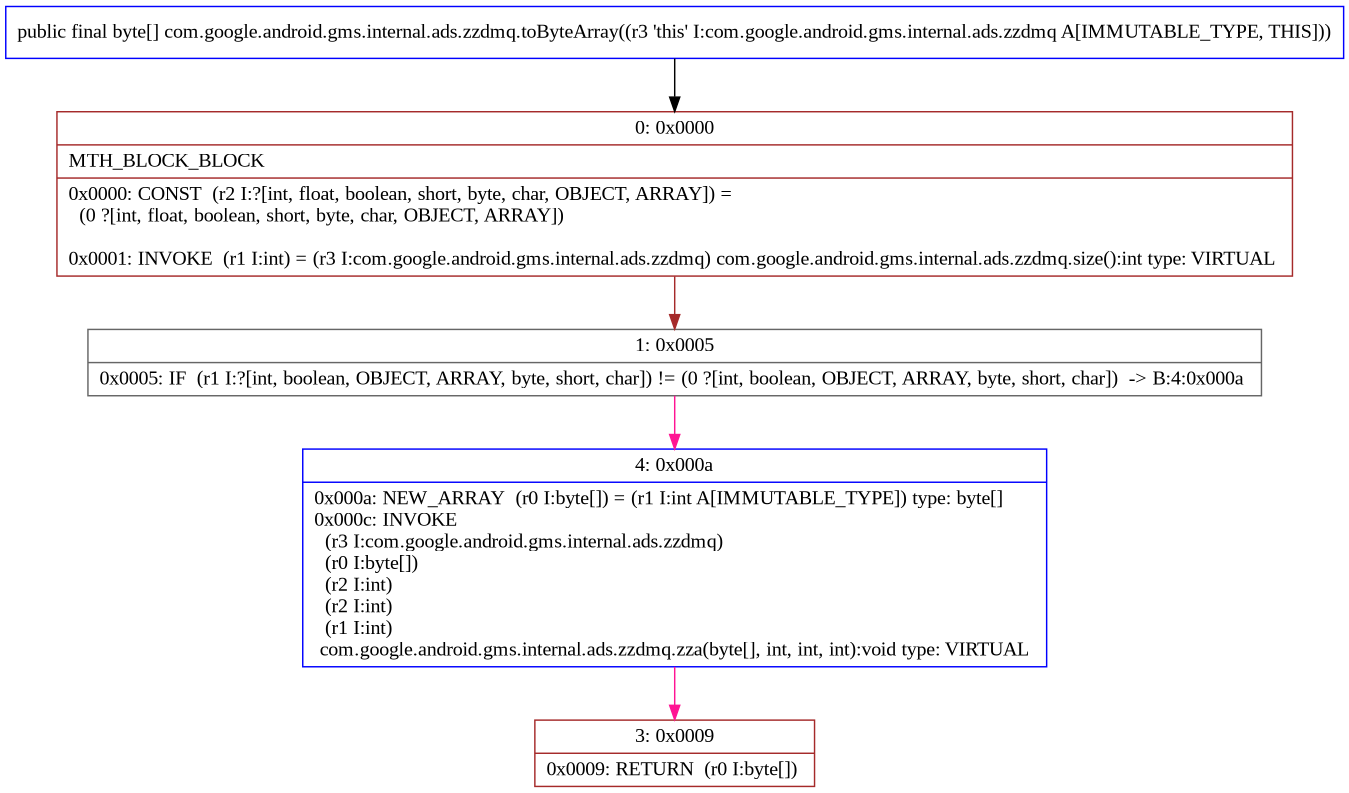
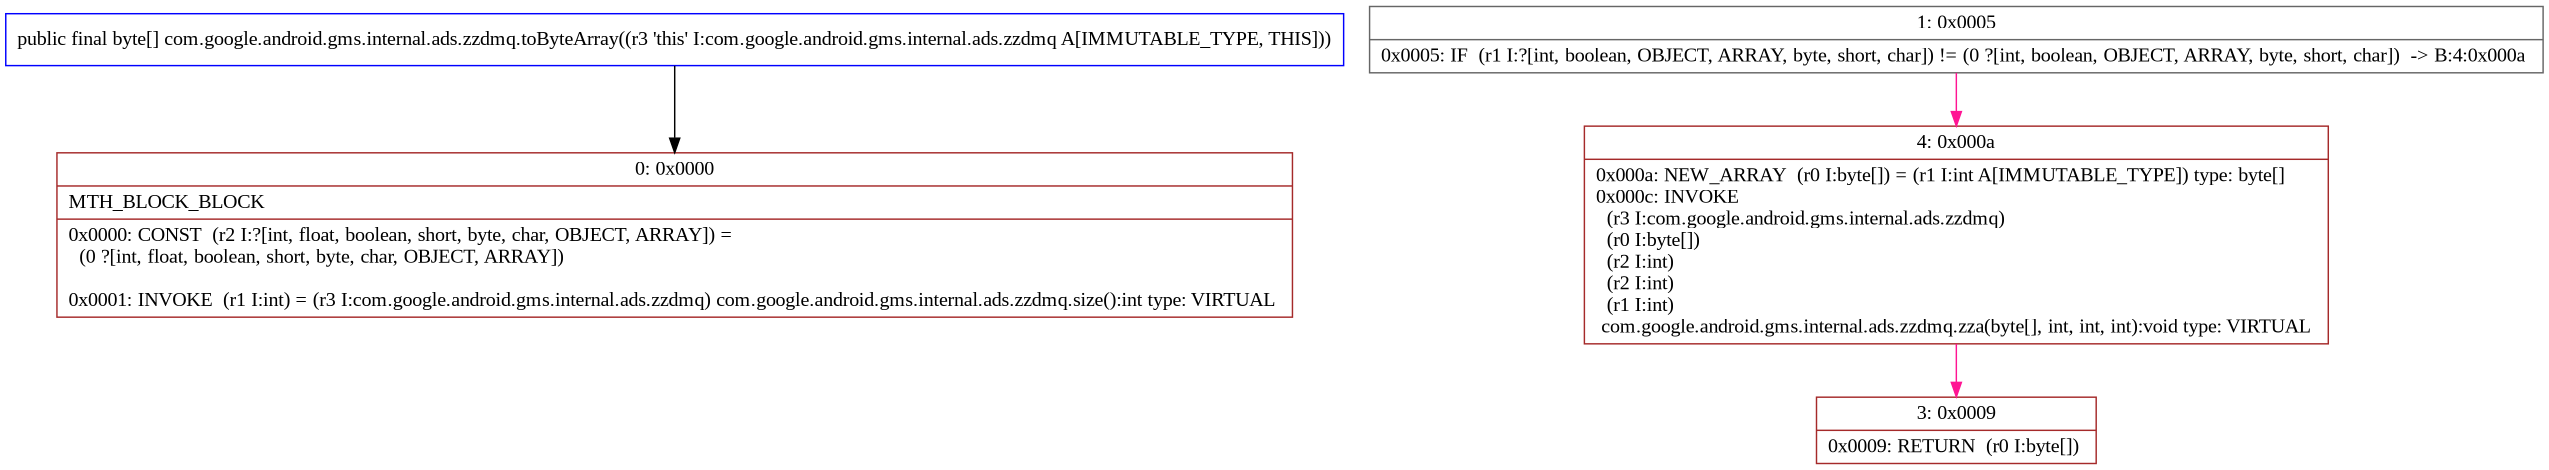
edge "0: 0x0000" -> "1: 0x0005": removed
node "4: 0x000a": color blue -> brown
